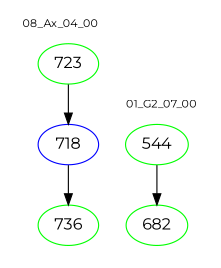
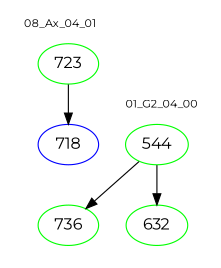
cluster "08_Ax_04_00": label "08_Ax_04_00" -> "08_Ax_04_01"
cluster "01_G2_07_00": label "01_G2_07_00" -> "01_G2_04_00"
edge "718" -> "736": now "544" -> "736"
node "682": label "682" -> "632"
